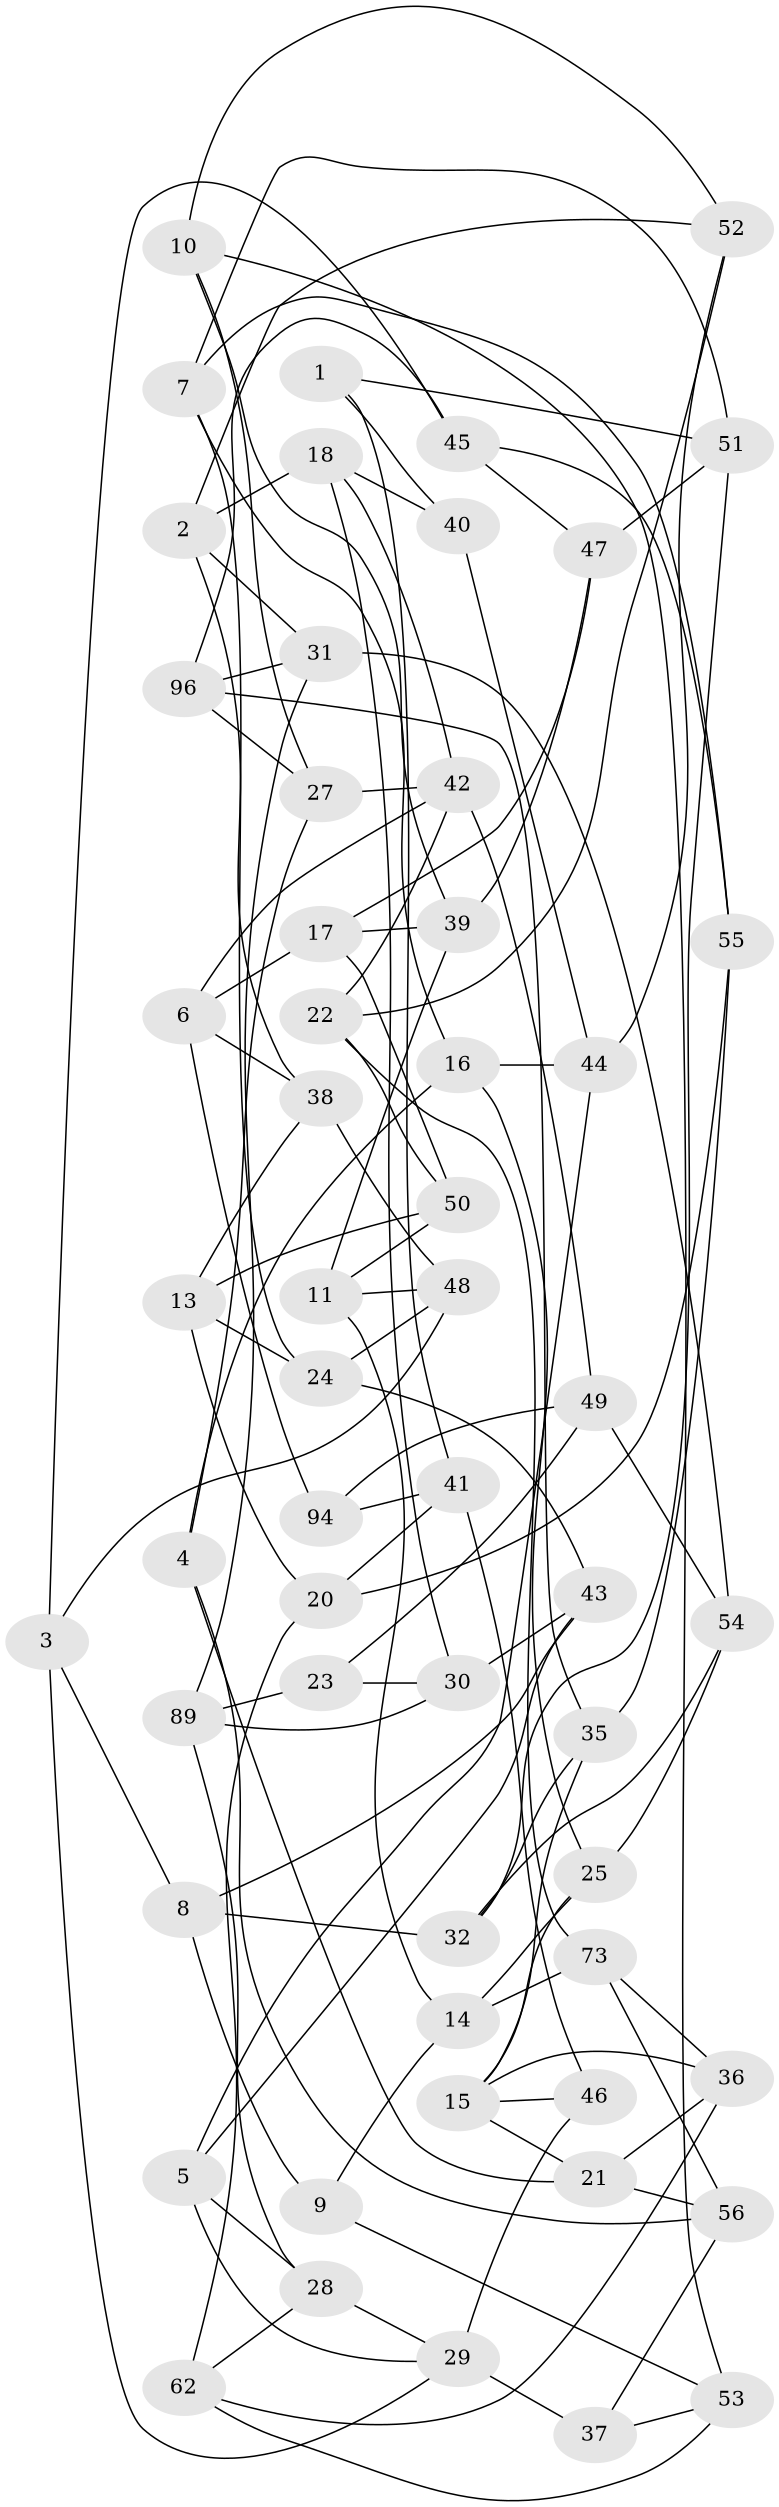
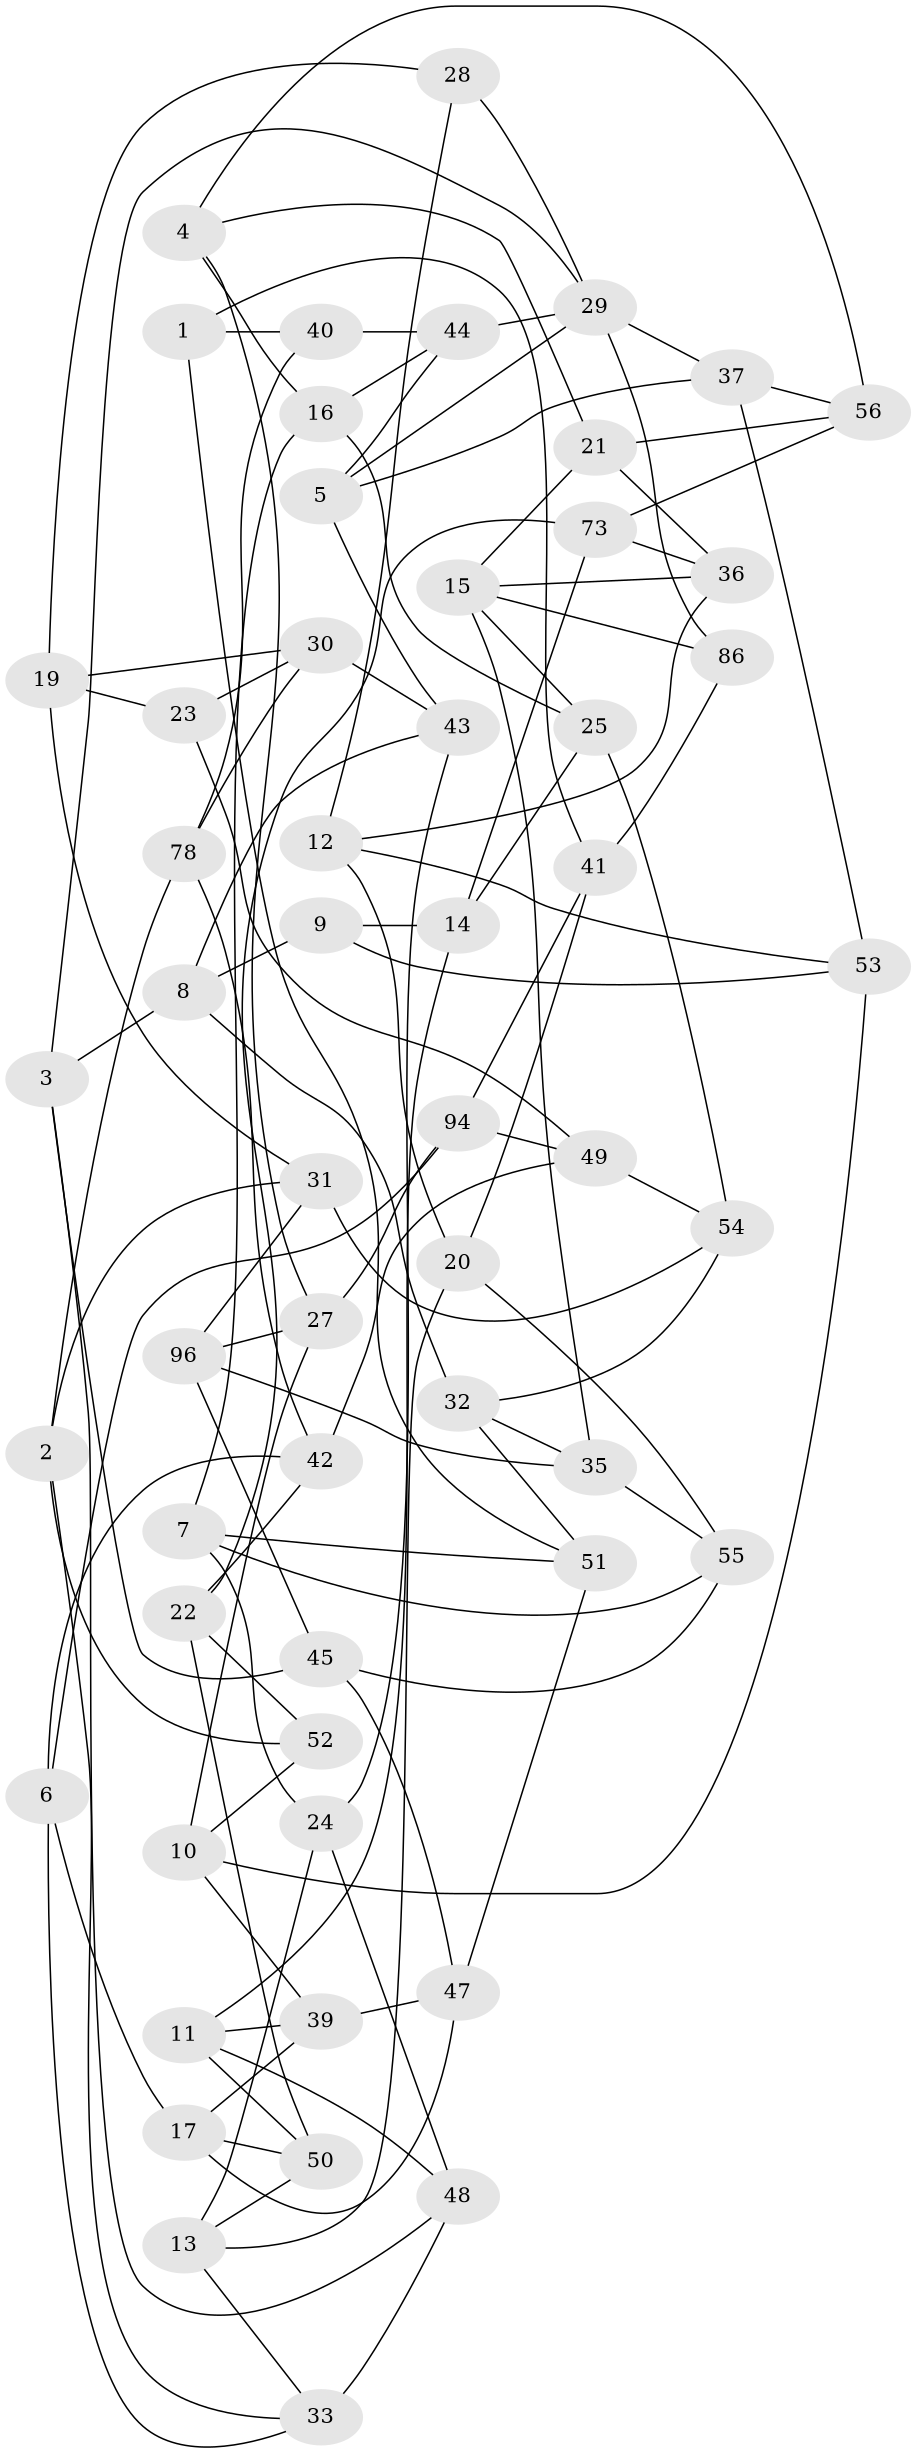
node "18": label "18" -> "78"
edge "52" -- "44": now "29" -- "44"
edge "42" -- "27": now "94" -- "27"
node "38": label "38" -> "33"
node "89": label "89" -> "19"
node "46": label "46" -> "86"
edge "5" -- "28": now "5" -- "37"
node "62": label "62" -> "12"
